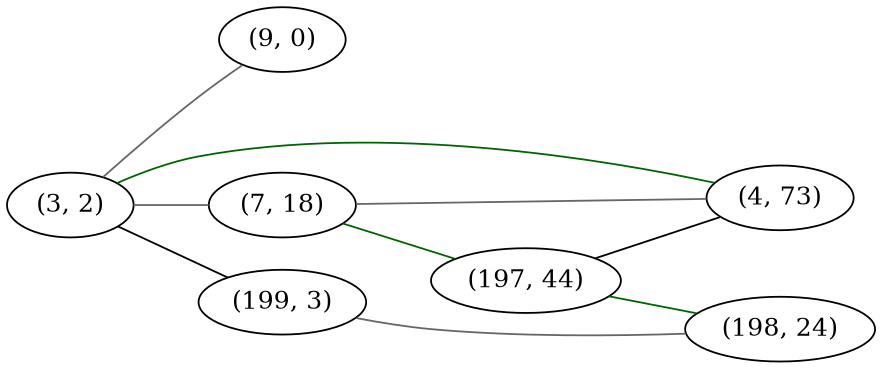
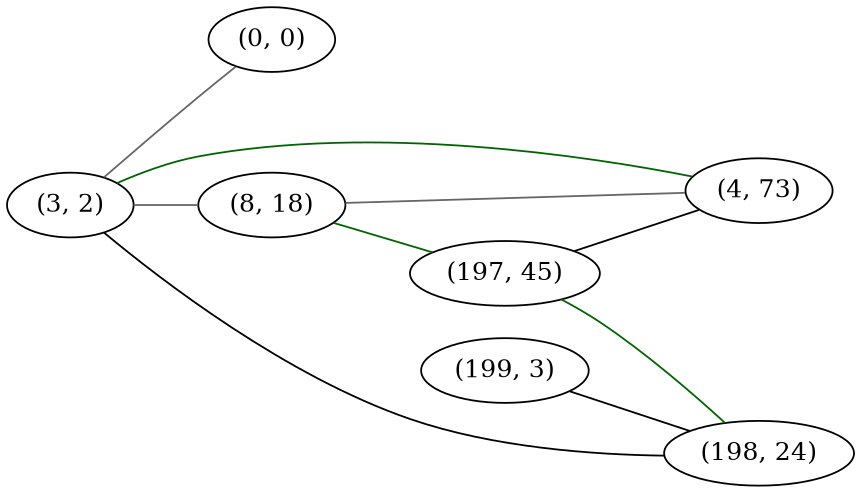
node "(9, 0)": label "(9, 0)" -> "(0, 0)"
node "(7, 18)": label "(7, 18)" -> "(8, 18)"
edge "(3, 2)" -- "(199, 3)": now "(3, 2)" -- "(198, 24)"
node "(197, 44)": label "(197, 44)" -> "(197, 45)"
edge "(199, 3)" -- "(198, 24)": color gray40 -> black
